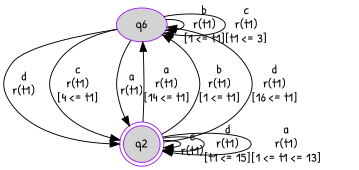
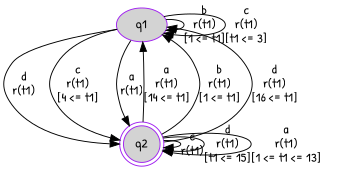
node "q6": label "q6" -> "q1"
